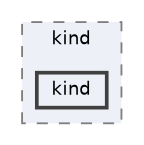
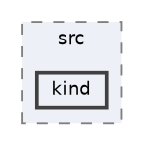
cluster "kind": label "kind" -> "src"
